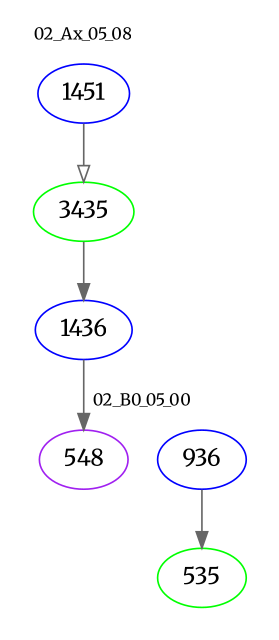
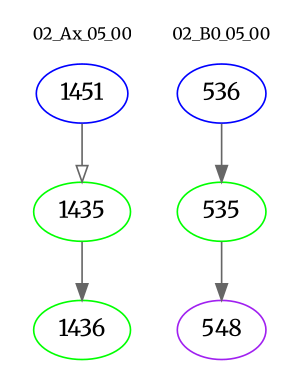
cluster "02_Ax_05_08": label "02_Ax_05_08" -> "02_Ax_05_00"
node "3435": label "3435" -> "1435"
node "1436": color blue -> green
edge "1436" -> "548": now "535" -> "548"
node "936": label "936" -> "536"
